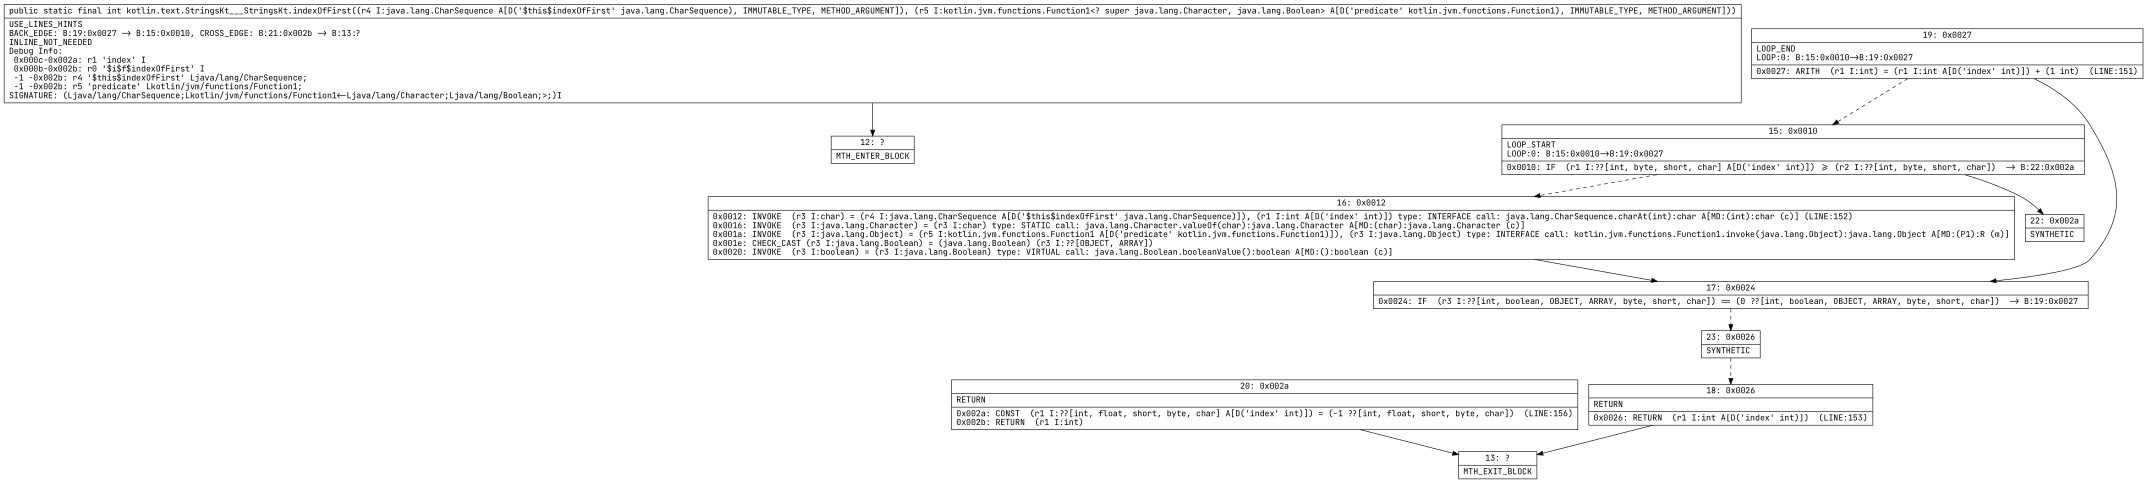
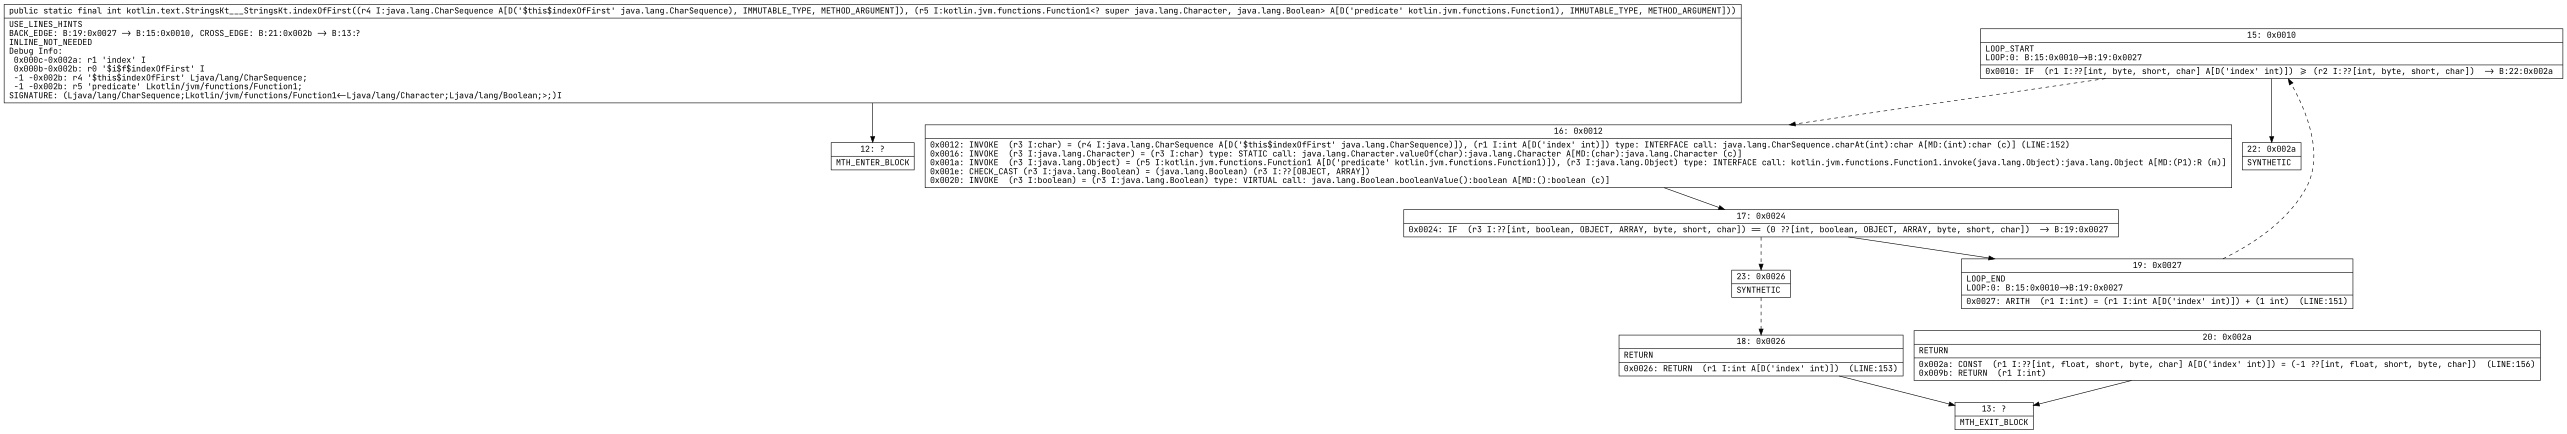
edge "19: 0x0027" -> "17: 0x0024": reversed
node "20: 0x002a": text "0x002b: RETURN  (r1 I:int)" -> "0x009b: RETURN  (r1 I:int)"
